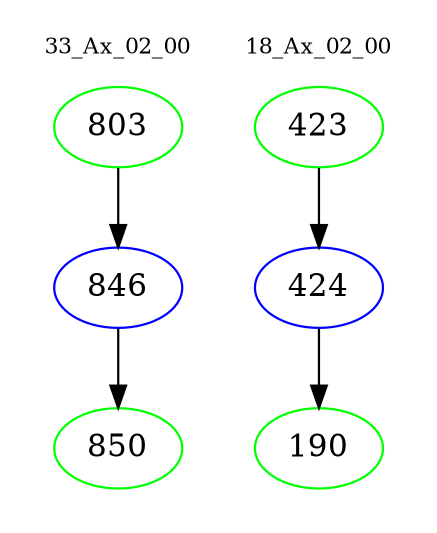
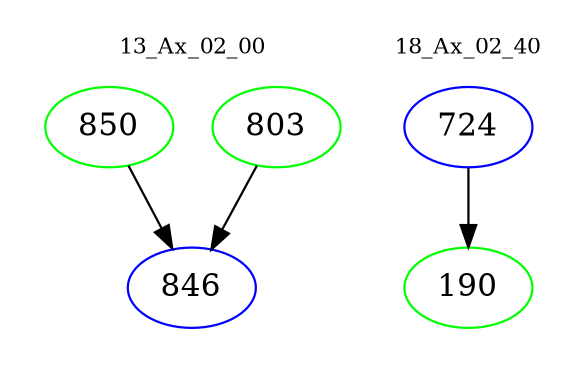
cluster "33_Ax_02_00": label "33_Ax_02_00" -> "13_Ax_02_00"
cluster "18_Ax_02_00": label "18_Ax_02_00" -> "18_Ax_02_40"
node "423": removed
node "424": label "424" -> "724"
edge "846" -> "850": reversed
